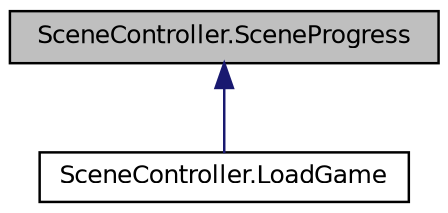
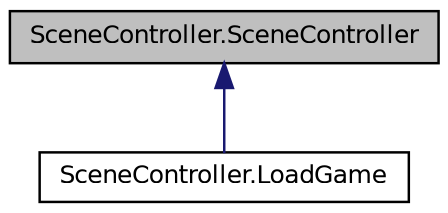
node "SceneController.SceneProgress": label "SceneController.SceneProgress" -> "SceneController.SceneController"
